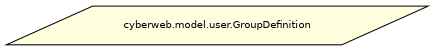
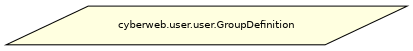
node "cyberweb.model.user.GroupDefinition": label "cyberweb.model.user.GroupDefinition" -> "cyberweb.user.user.GroupDefinition"
